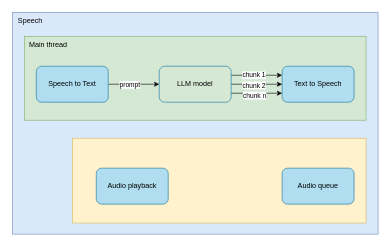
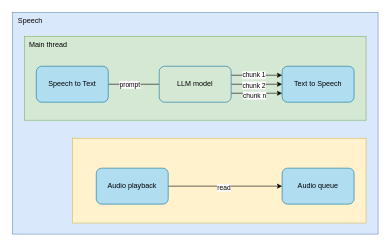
edge "Speech to Text" -> "LLM model": arrowhead classic -> none
edge "Audio playback" -> "Audio queue": added, label "read"
